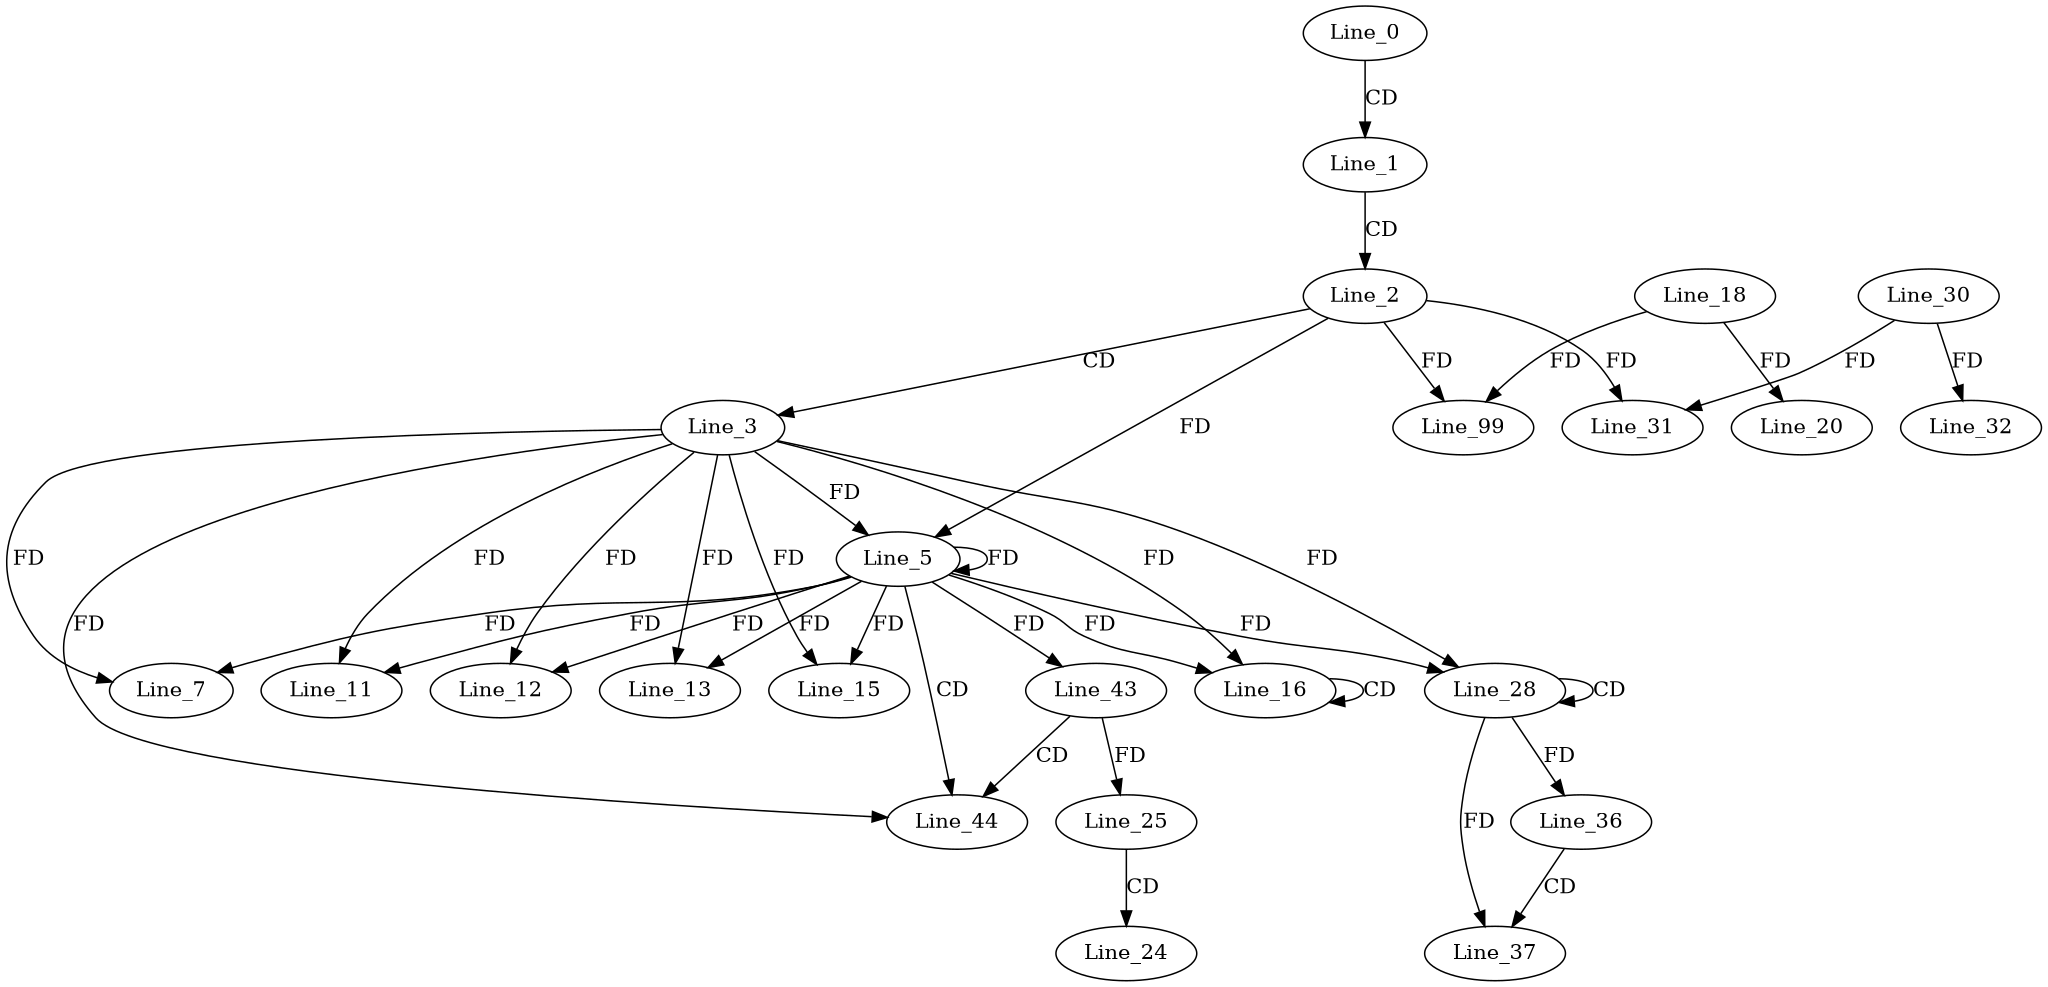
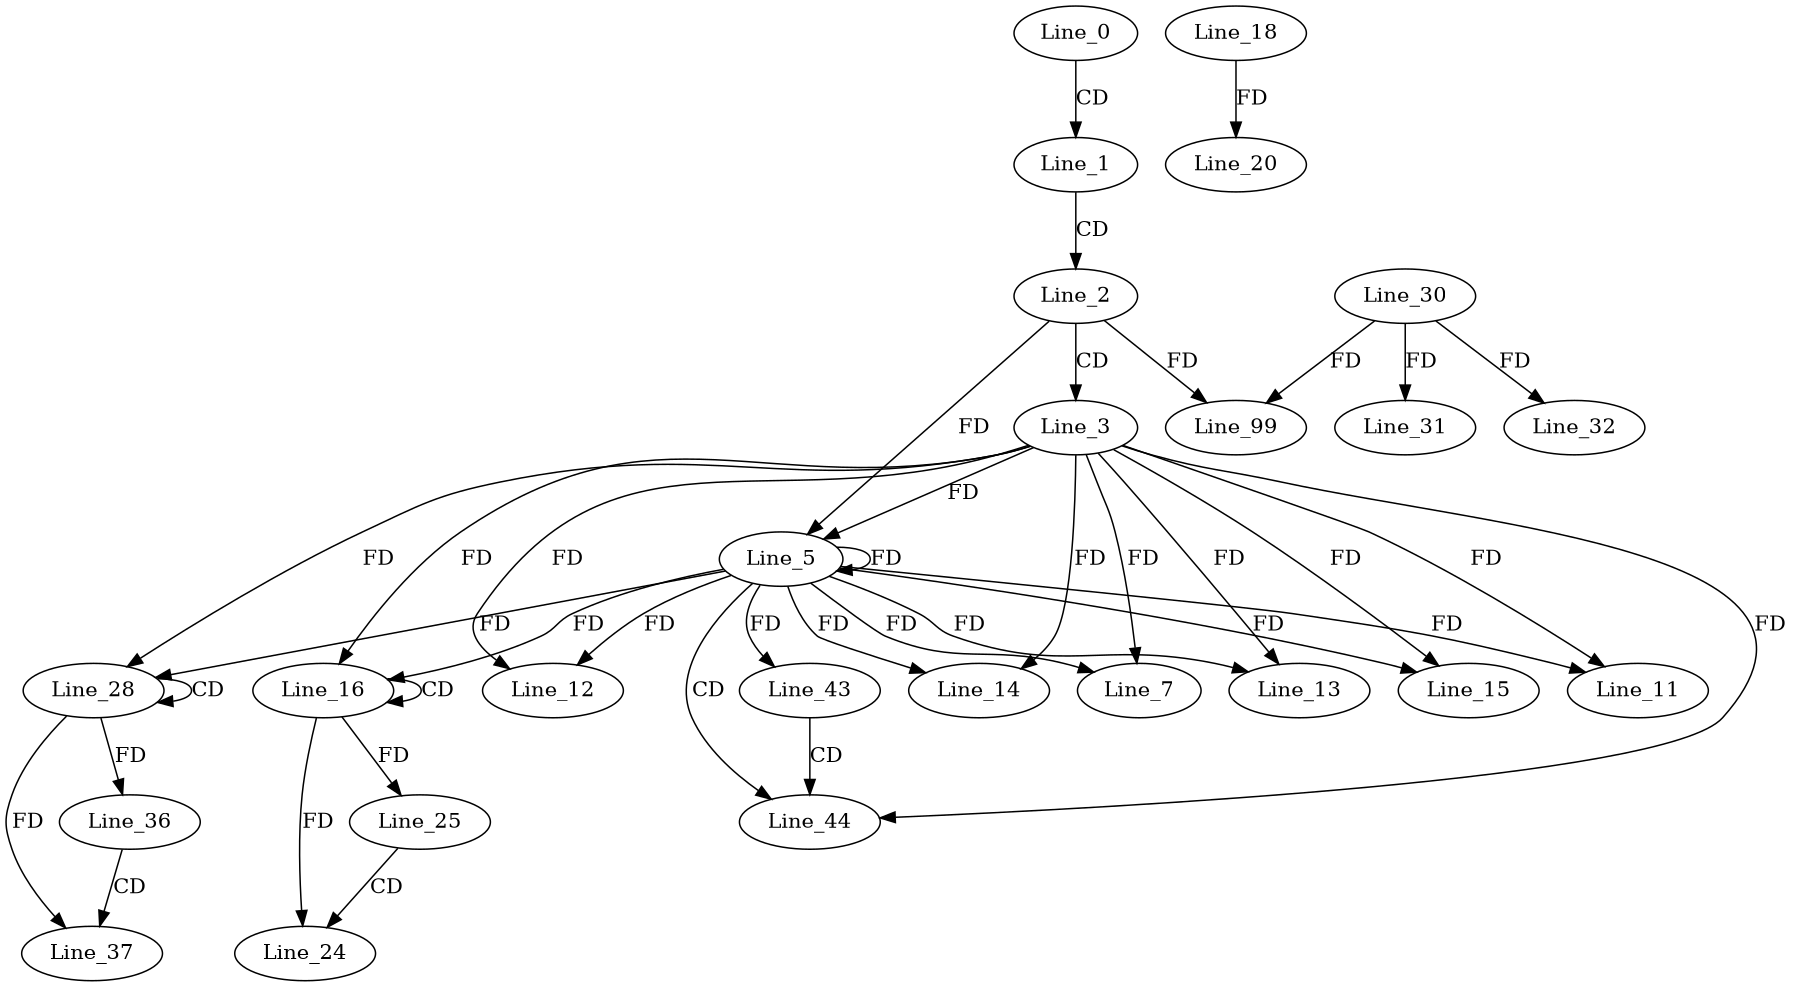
edge "Line_2" -> "Line_31": removed, label "FD"
edge "Line_18" -> "Line_99": now "Line_30" -> "Line_99"
node "Line_14": added
edge "Line_43" -> "Line_25": now "Line_16" -> "Line_25"
edge "Line_16" -> "Line_24": added, label "FD"
